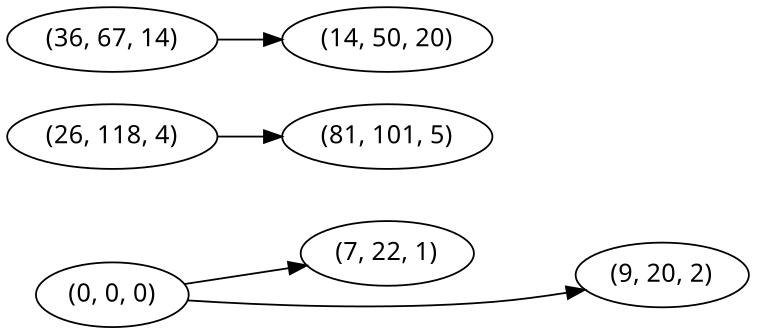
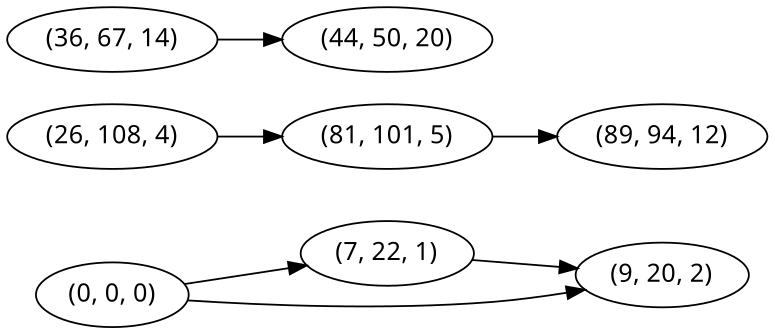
node "(14, 50, 20)": label "(14, 50, 20)" -> "(44, 50, 20)"
node "(26, 118, 4)": label "(26, 118, 4)" -> "(26, 108, 4)"
node "(89, 94, 12)": added
edge "(7, 22, 1)" -> "(9, 20, 2)": added
